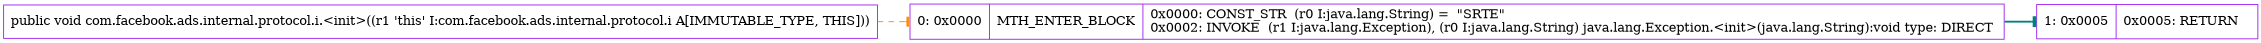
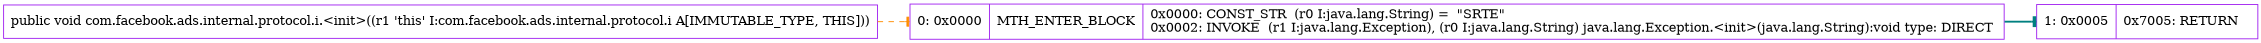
node "1: 0x0005": text "0x0005: RETURN" -> "0x7005: RETURN"
